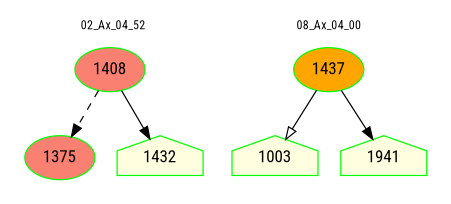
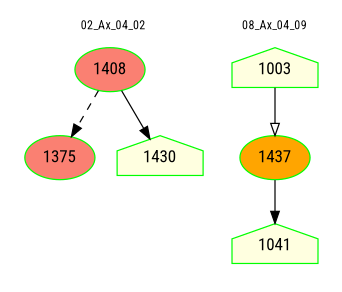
cluster "02_Ax_04_52": label "02_Ax_04_52" -> "02_Ax_04_02"
cluster "08_Ax_04_00": label "08_Ax_04_00" -> "08_Ax_04_09"
edge "1437" -> "1003": reversed
node "1432": label "1432" -> "1430"
node "1941": label "1941" -> "1041"
